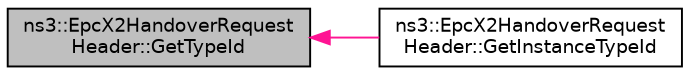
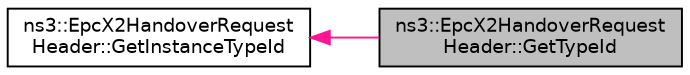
edge "ns3::EpcX2HandoverRequest Header::GetInstanceTypeId" -> "ns3::EpcX2HandoverRequest Header::GetTypeId": reversed
